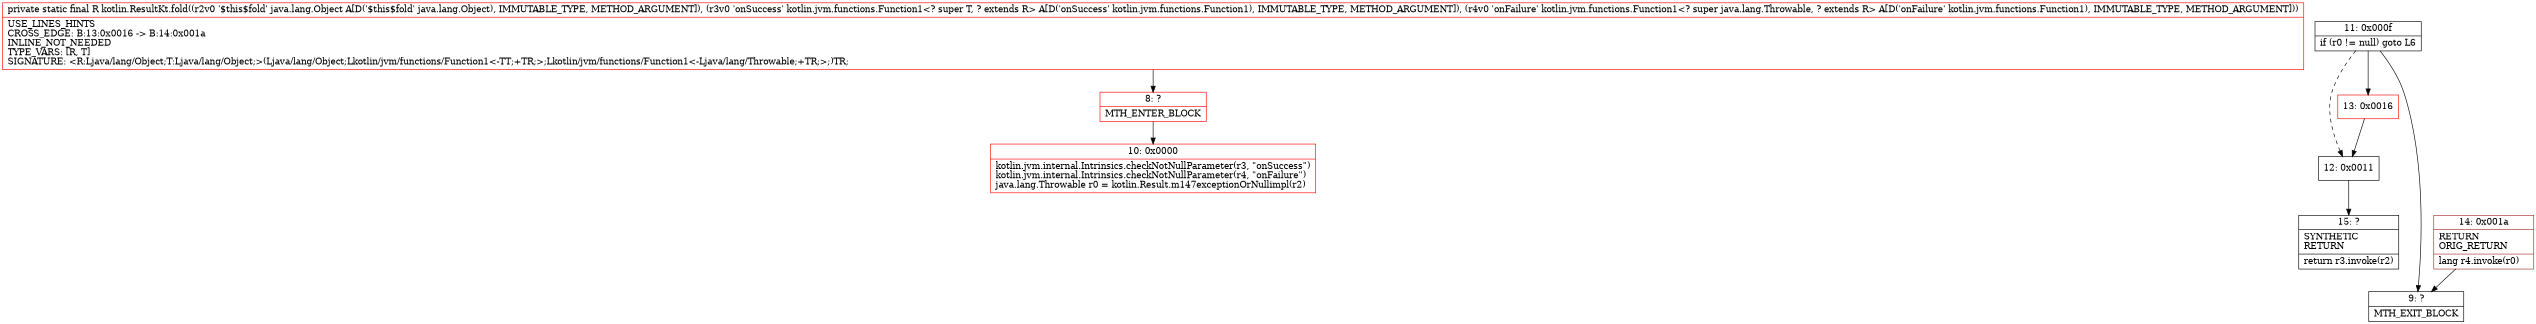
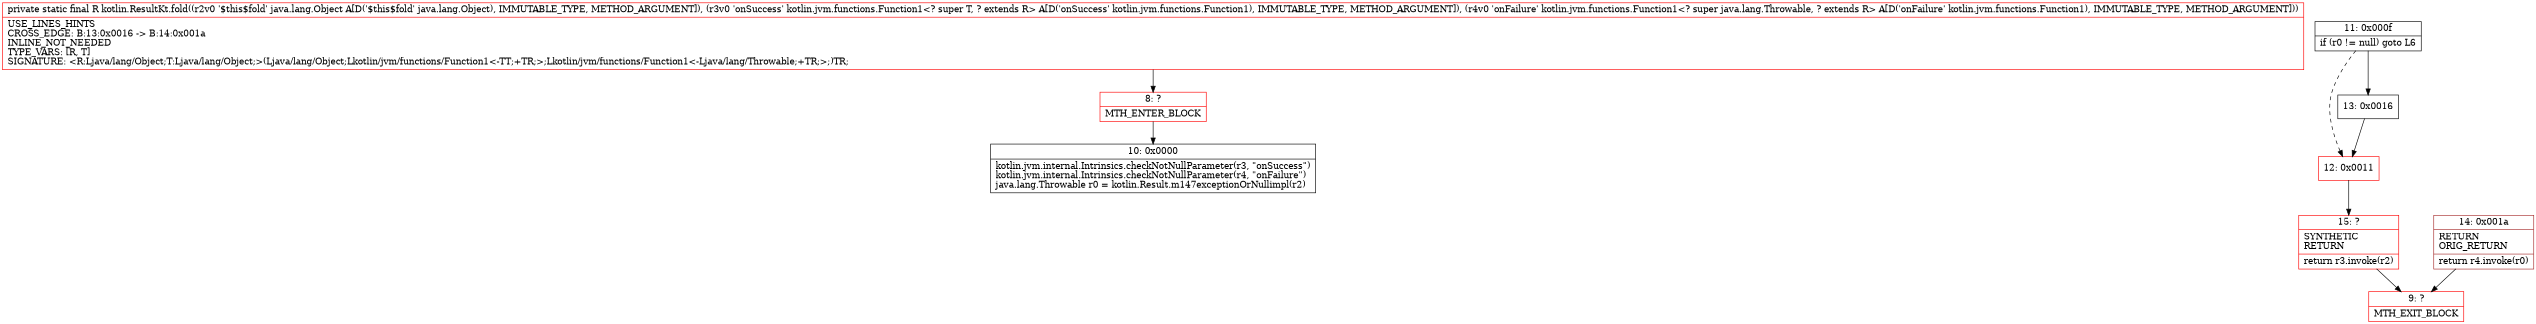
node "13: 0x0016": color red -> black
edge "11: 0x000f" -> "9: ?": now "15: ?" -> "9: ?"
node "10: 0x0000": color red -> black
node "12: 0x0011": color black -> red
node "15: ?": color black -> red
node "14: 0x001a": text "lang r4.invoke(r0)" -> "return r4.invoke(r0)"
node "9: ?": color black -> red
